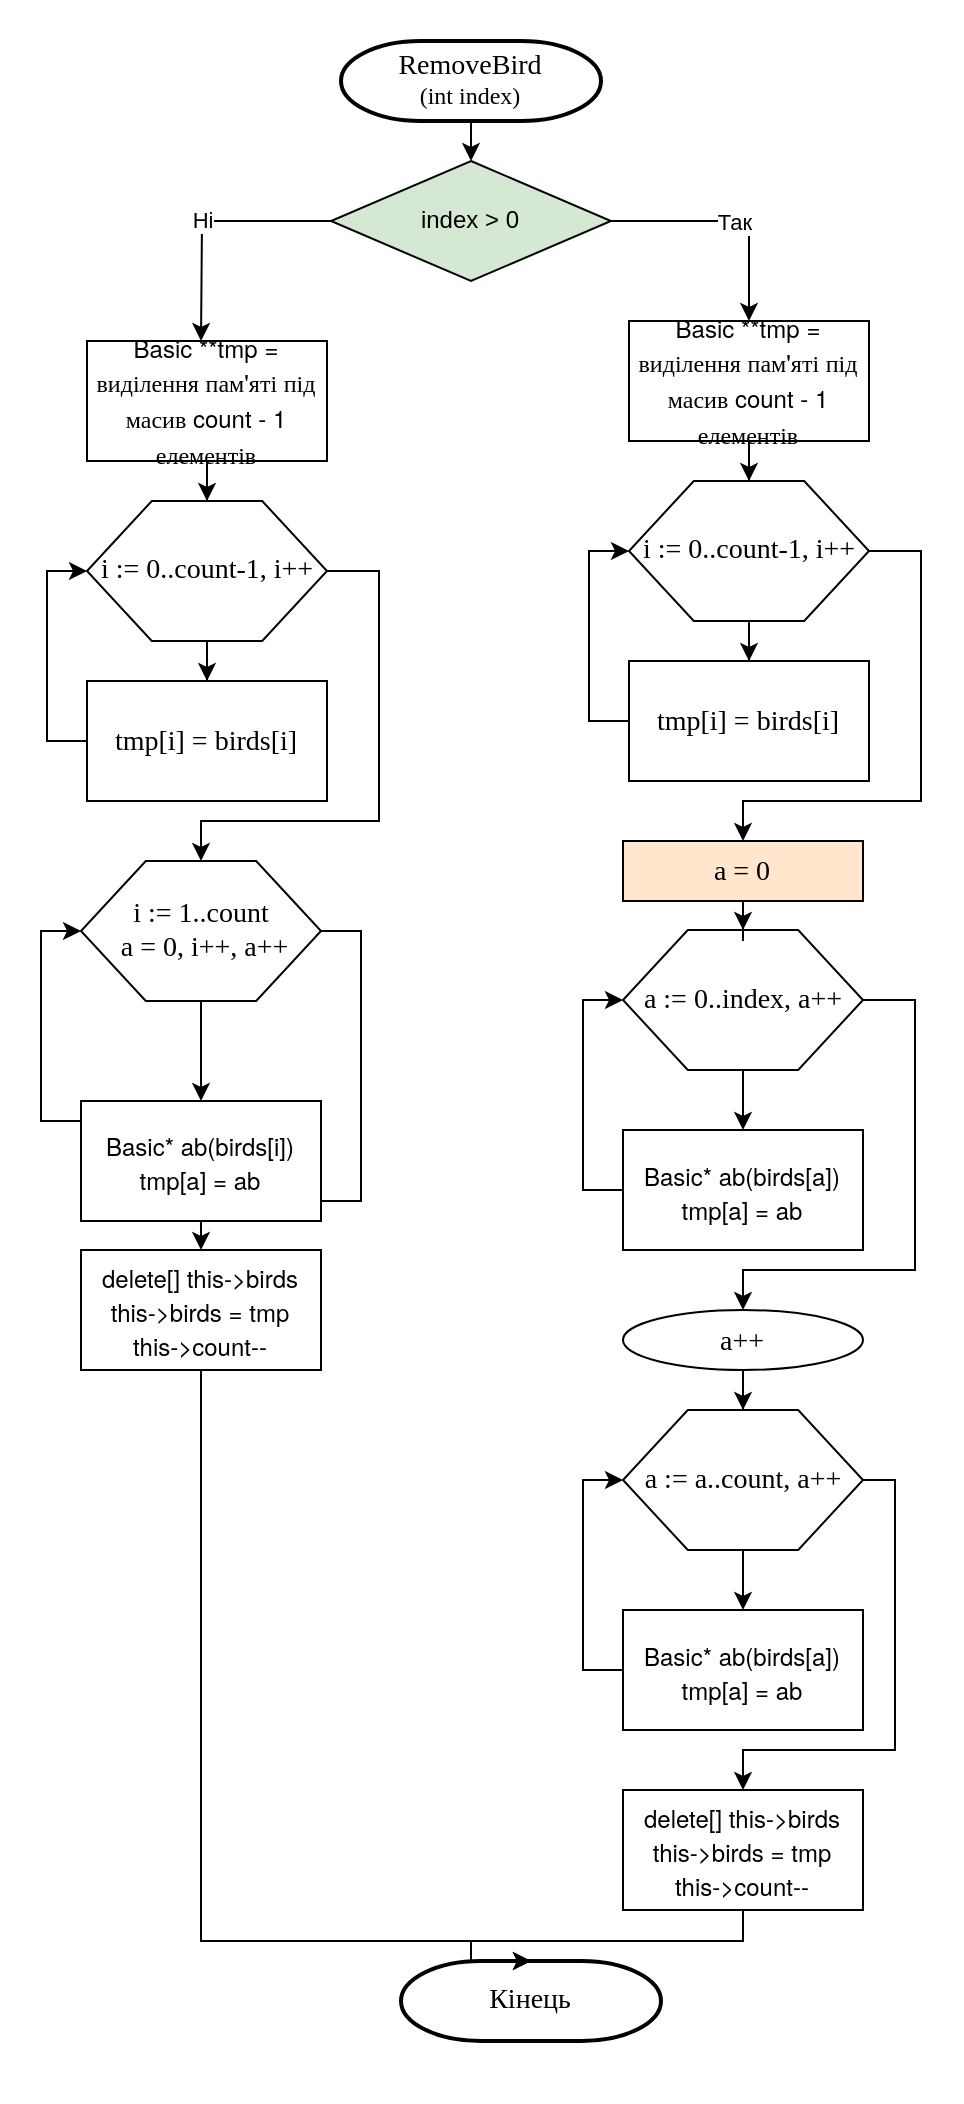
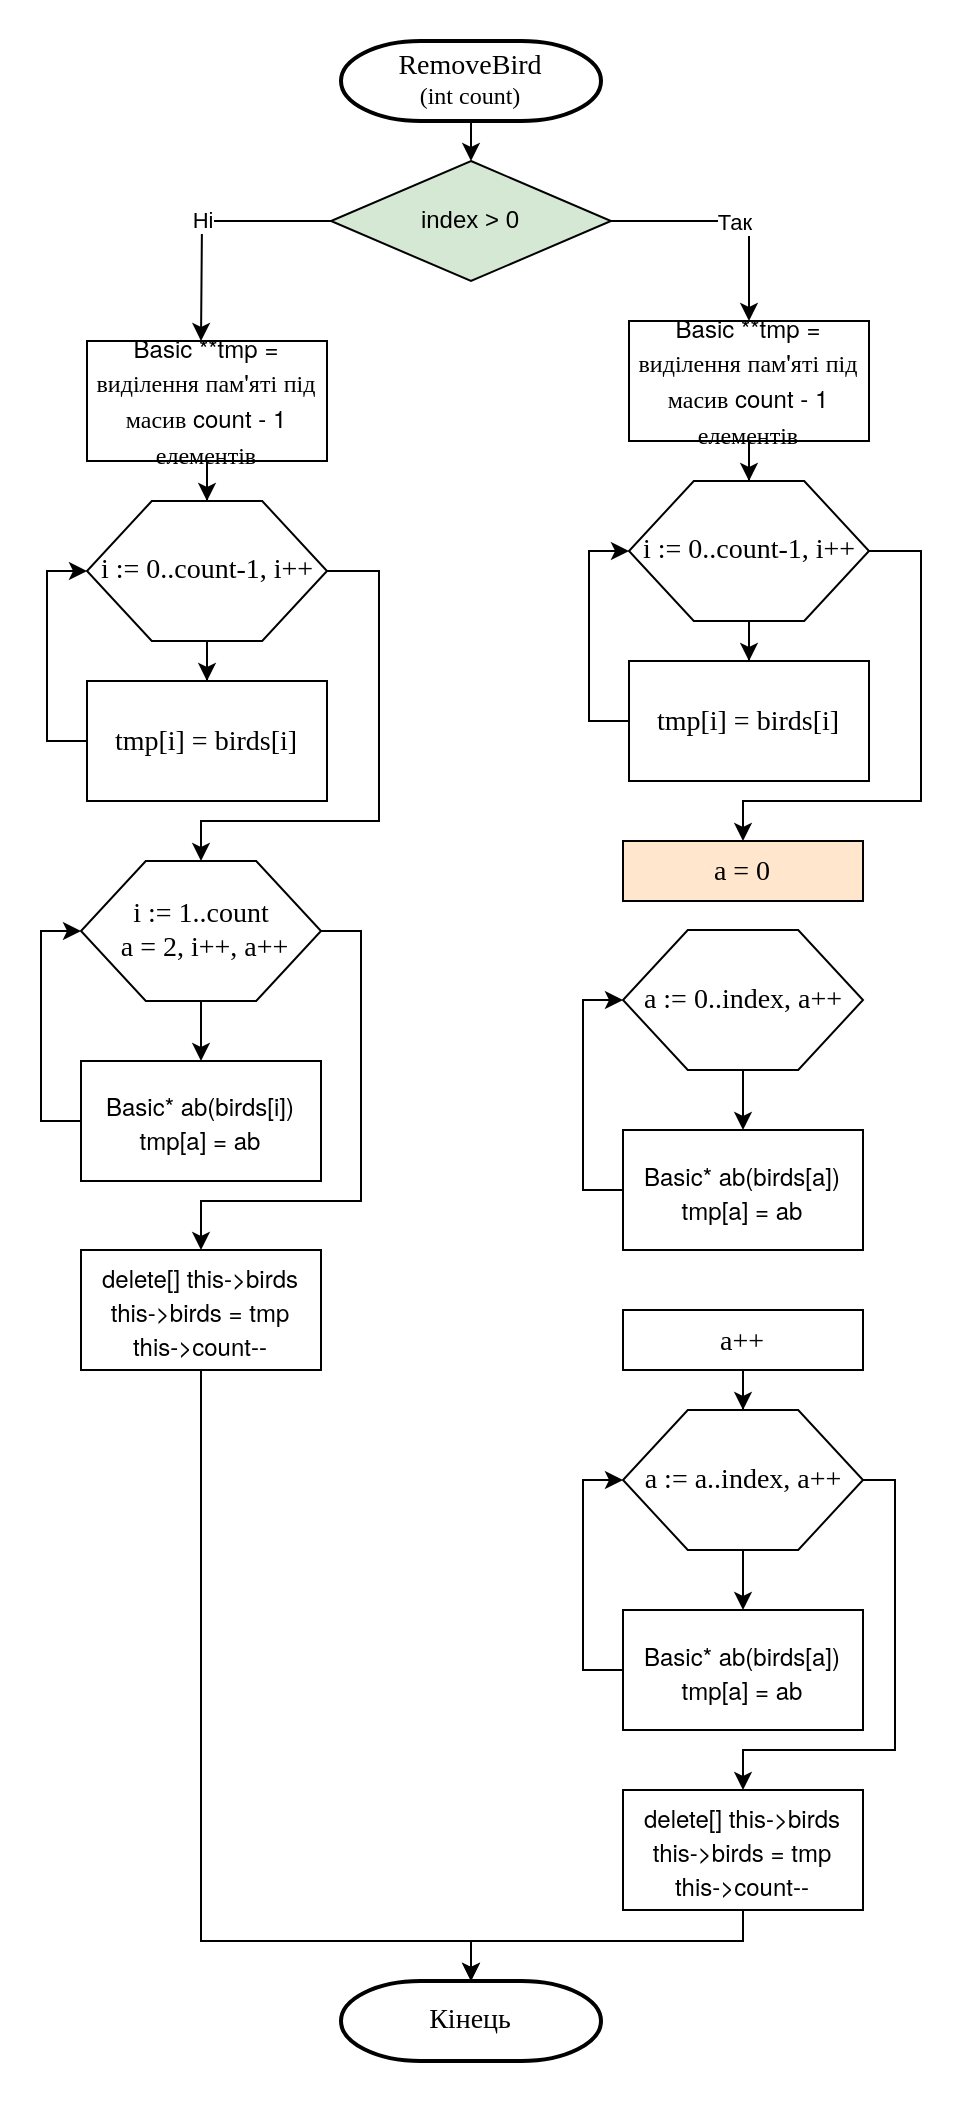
node "RemoveBird (int index)": label "RemoveBird (int index)" -> "RemoveBird (int count)"
node "i := 1..count a = 0, i++, a++": label "i := 1..count a = 0, i++, a++" -> "i := 1..count a = 2, i++, a++"
edge "а = 0" -> "a := 0..index, a++": removed
node "Basic* ab(birds[i]) tmp[a] = ab": moved (201, 1161) -> (201, 1121)
edge "a := 0..index, a++" -> "а++": removed
node "а++": shape ellipse -> rectangle
node "a := a..count, a++": label "a := a..count, a++" -> "a := a..index, a++"
node "Кінець": moved (531, 2001) -> (471, 2021)
